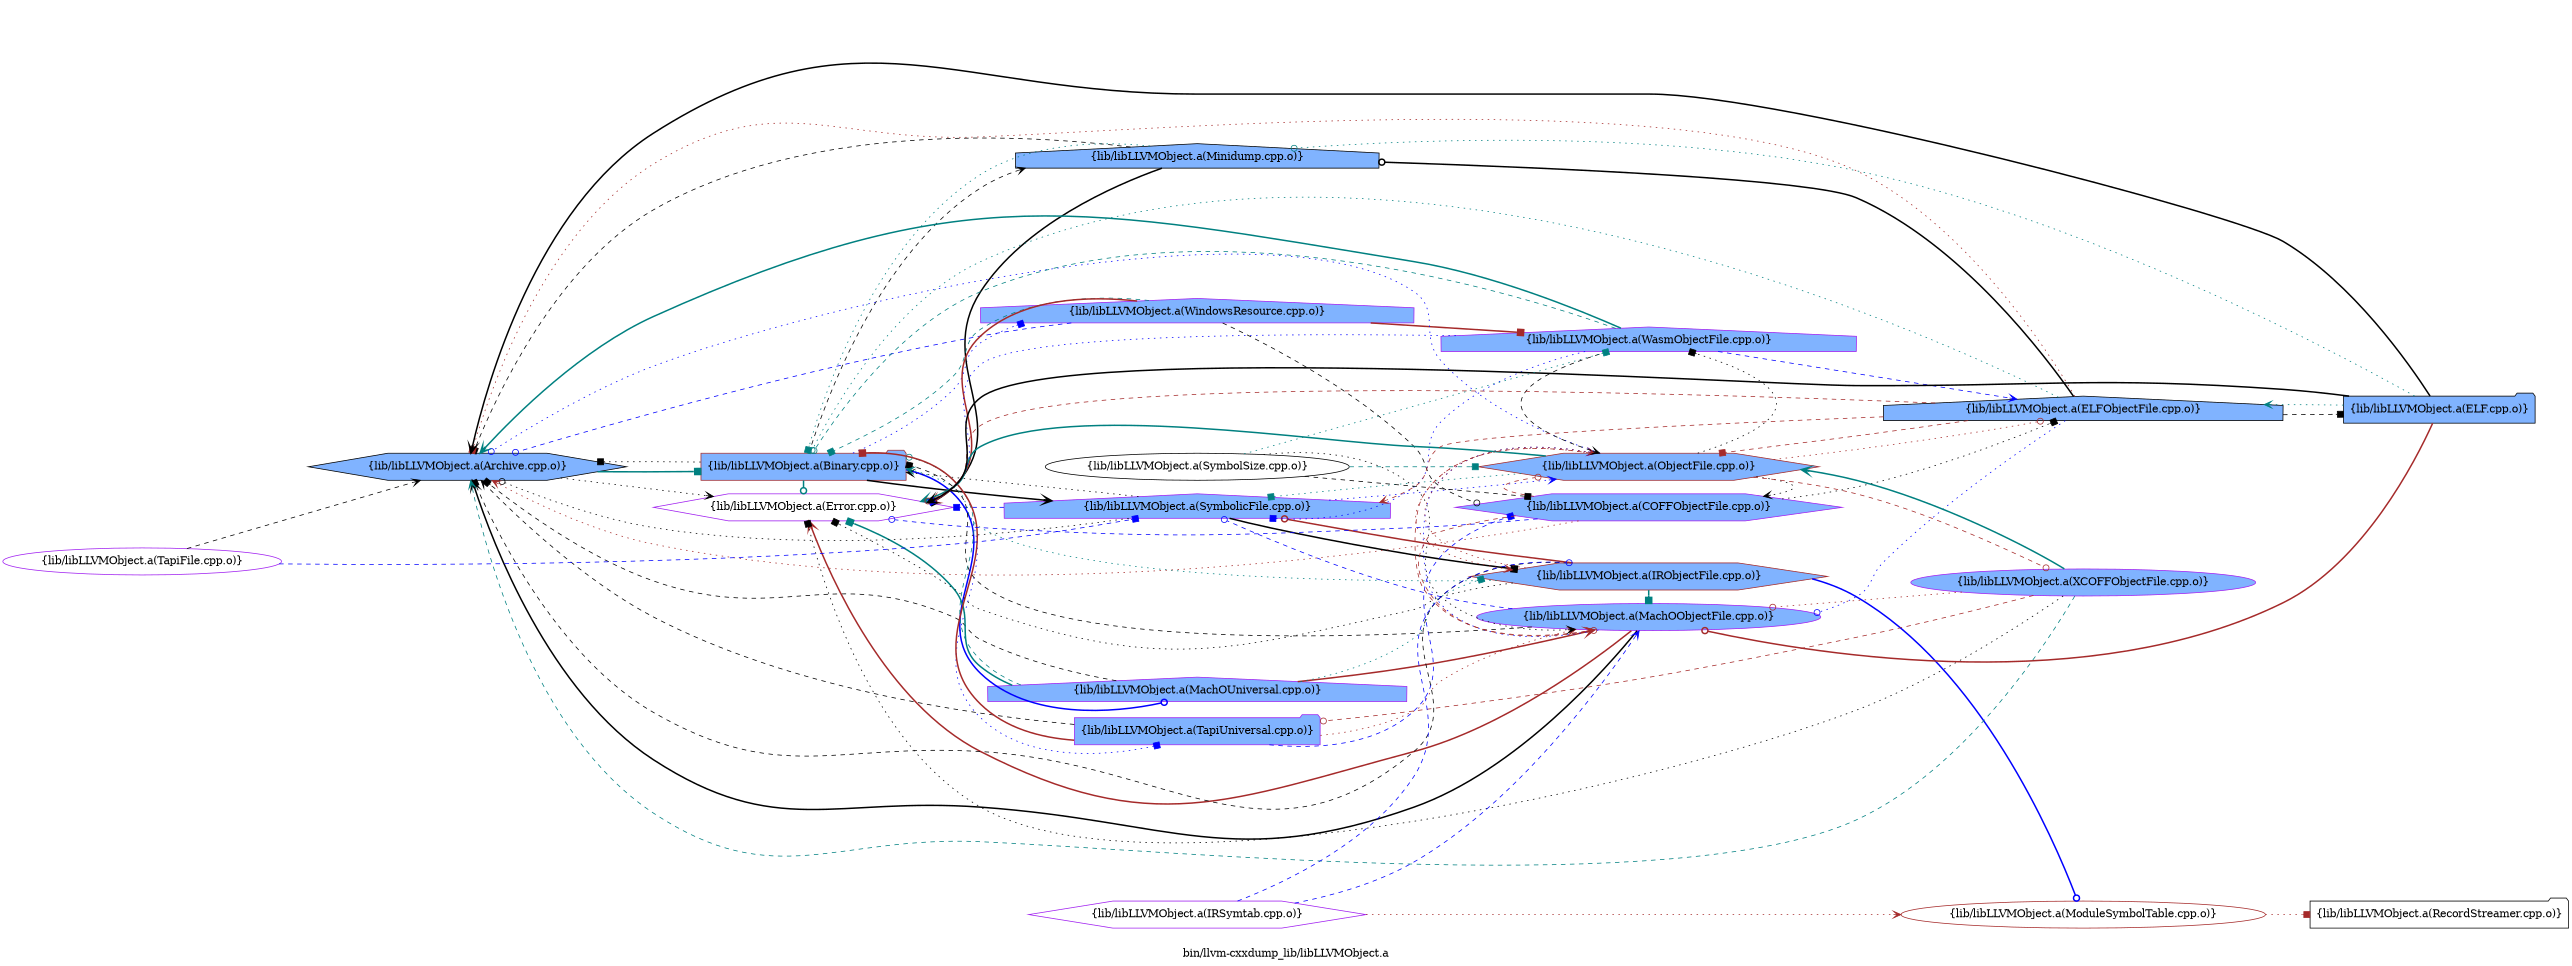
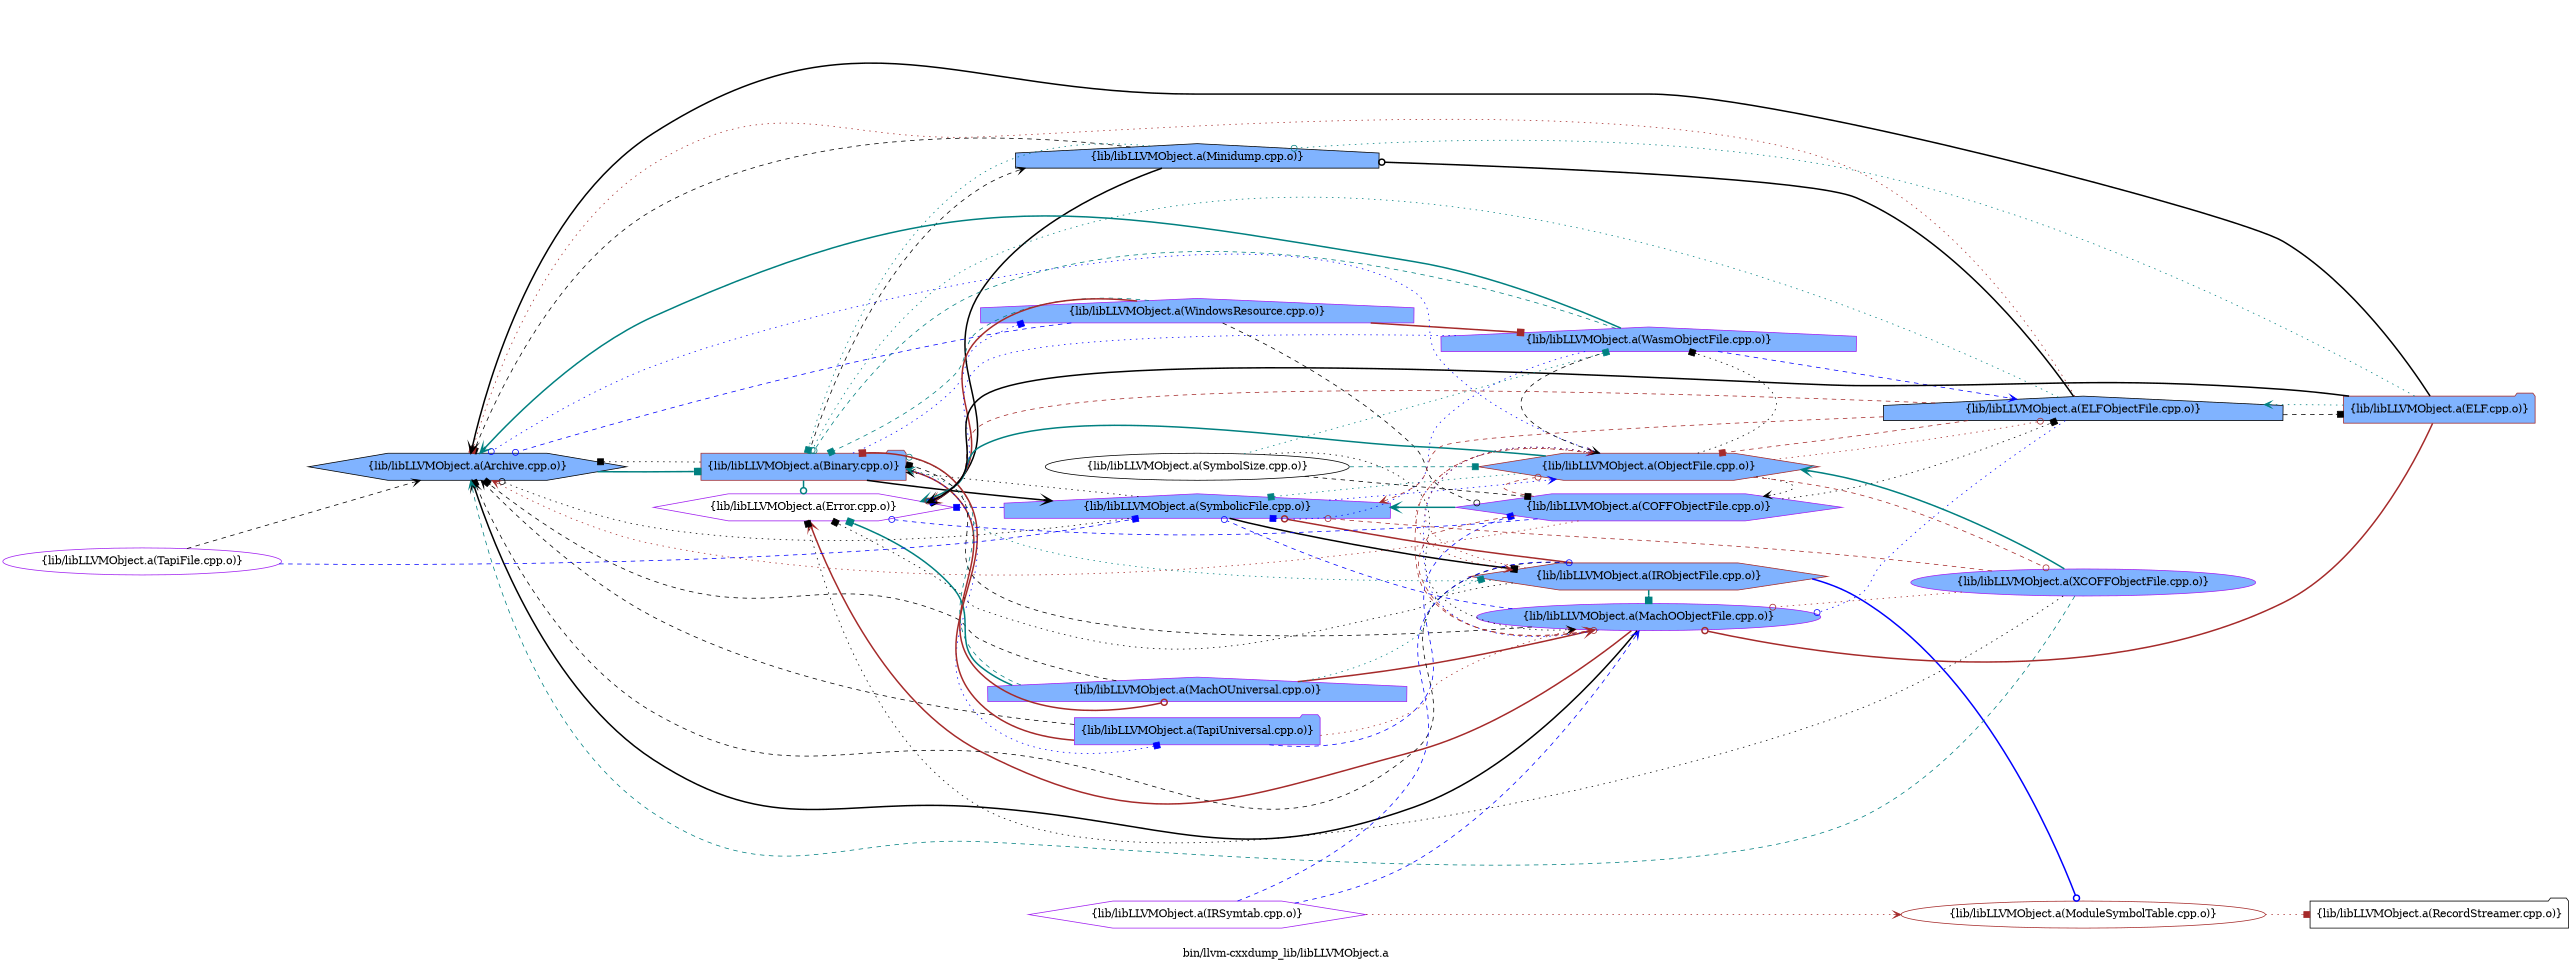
node "{lib/libLLVMObject.a(ELF.cpp.o)}": color black -> brown
edge "{lib/libLLVMObject.a(Archive.cpp.o)}" -> "{lib/libLLVMObject.a(Error.cpp.o)}": removed
edge "{lib/libLLVMObject.a(COFFObjectFile.cpp.o)}" -> "{lib/libLLVMObject.a(SymbolicFile.cpp.o)}": added
edge "{lib/libLLVMObject.a(XCOFFObjectFile.cpp.o)}" -> "{lib/libLLVMObject.a(TapiUniversal.cpp.o)}": now "{lib/libLLVMObject.a(XCOFFObjectFile.cpp.o)}" -> "{lib/libLLVMObject.a(SymbolicFile.cpp.o)}"
edge "{lib/libLLVMObject.a(Binary.cpp.o)}" -> "{lib/libLLVMObject.a(MachOUniversal.cpp.o)}": color blue -> brown
